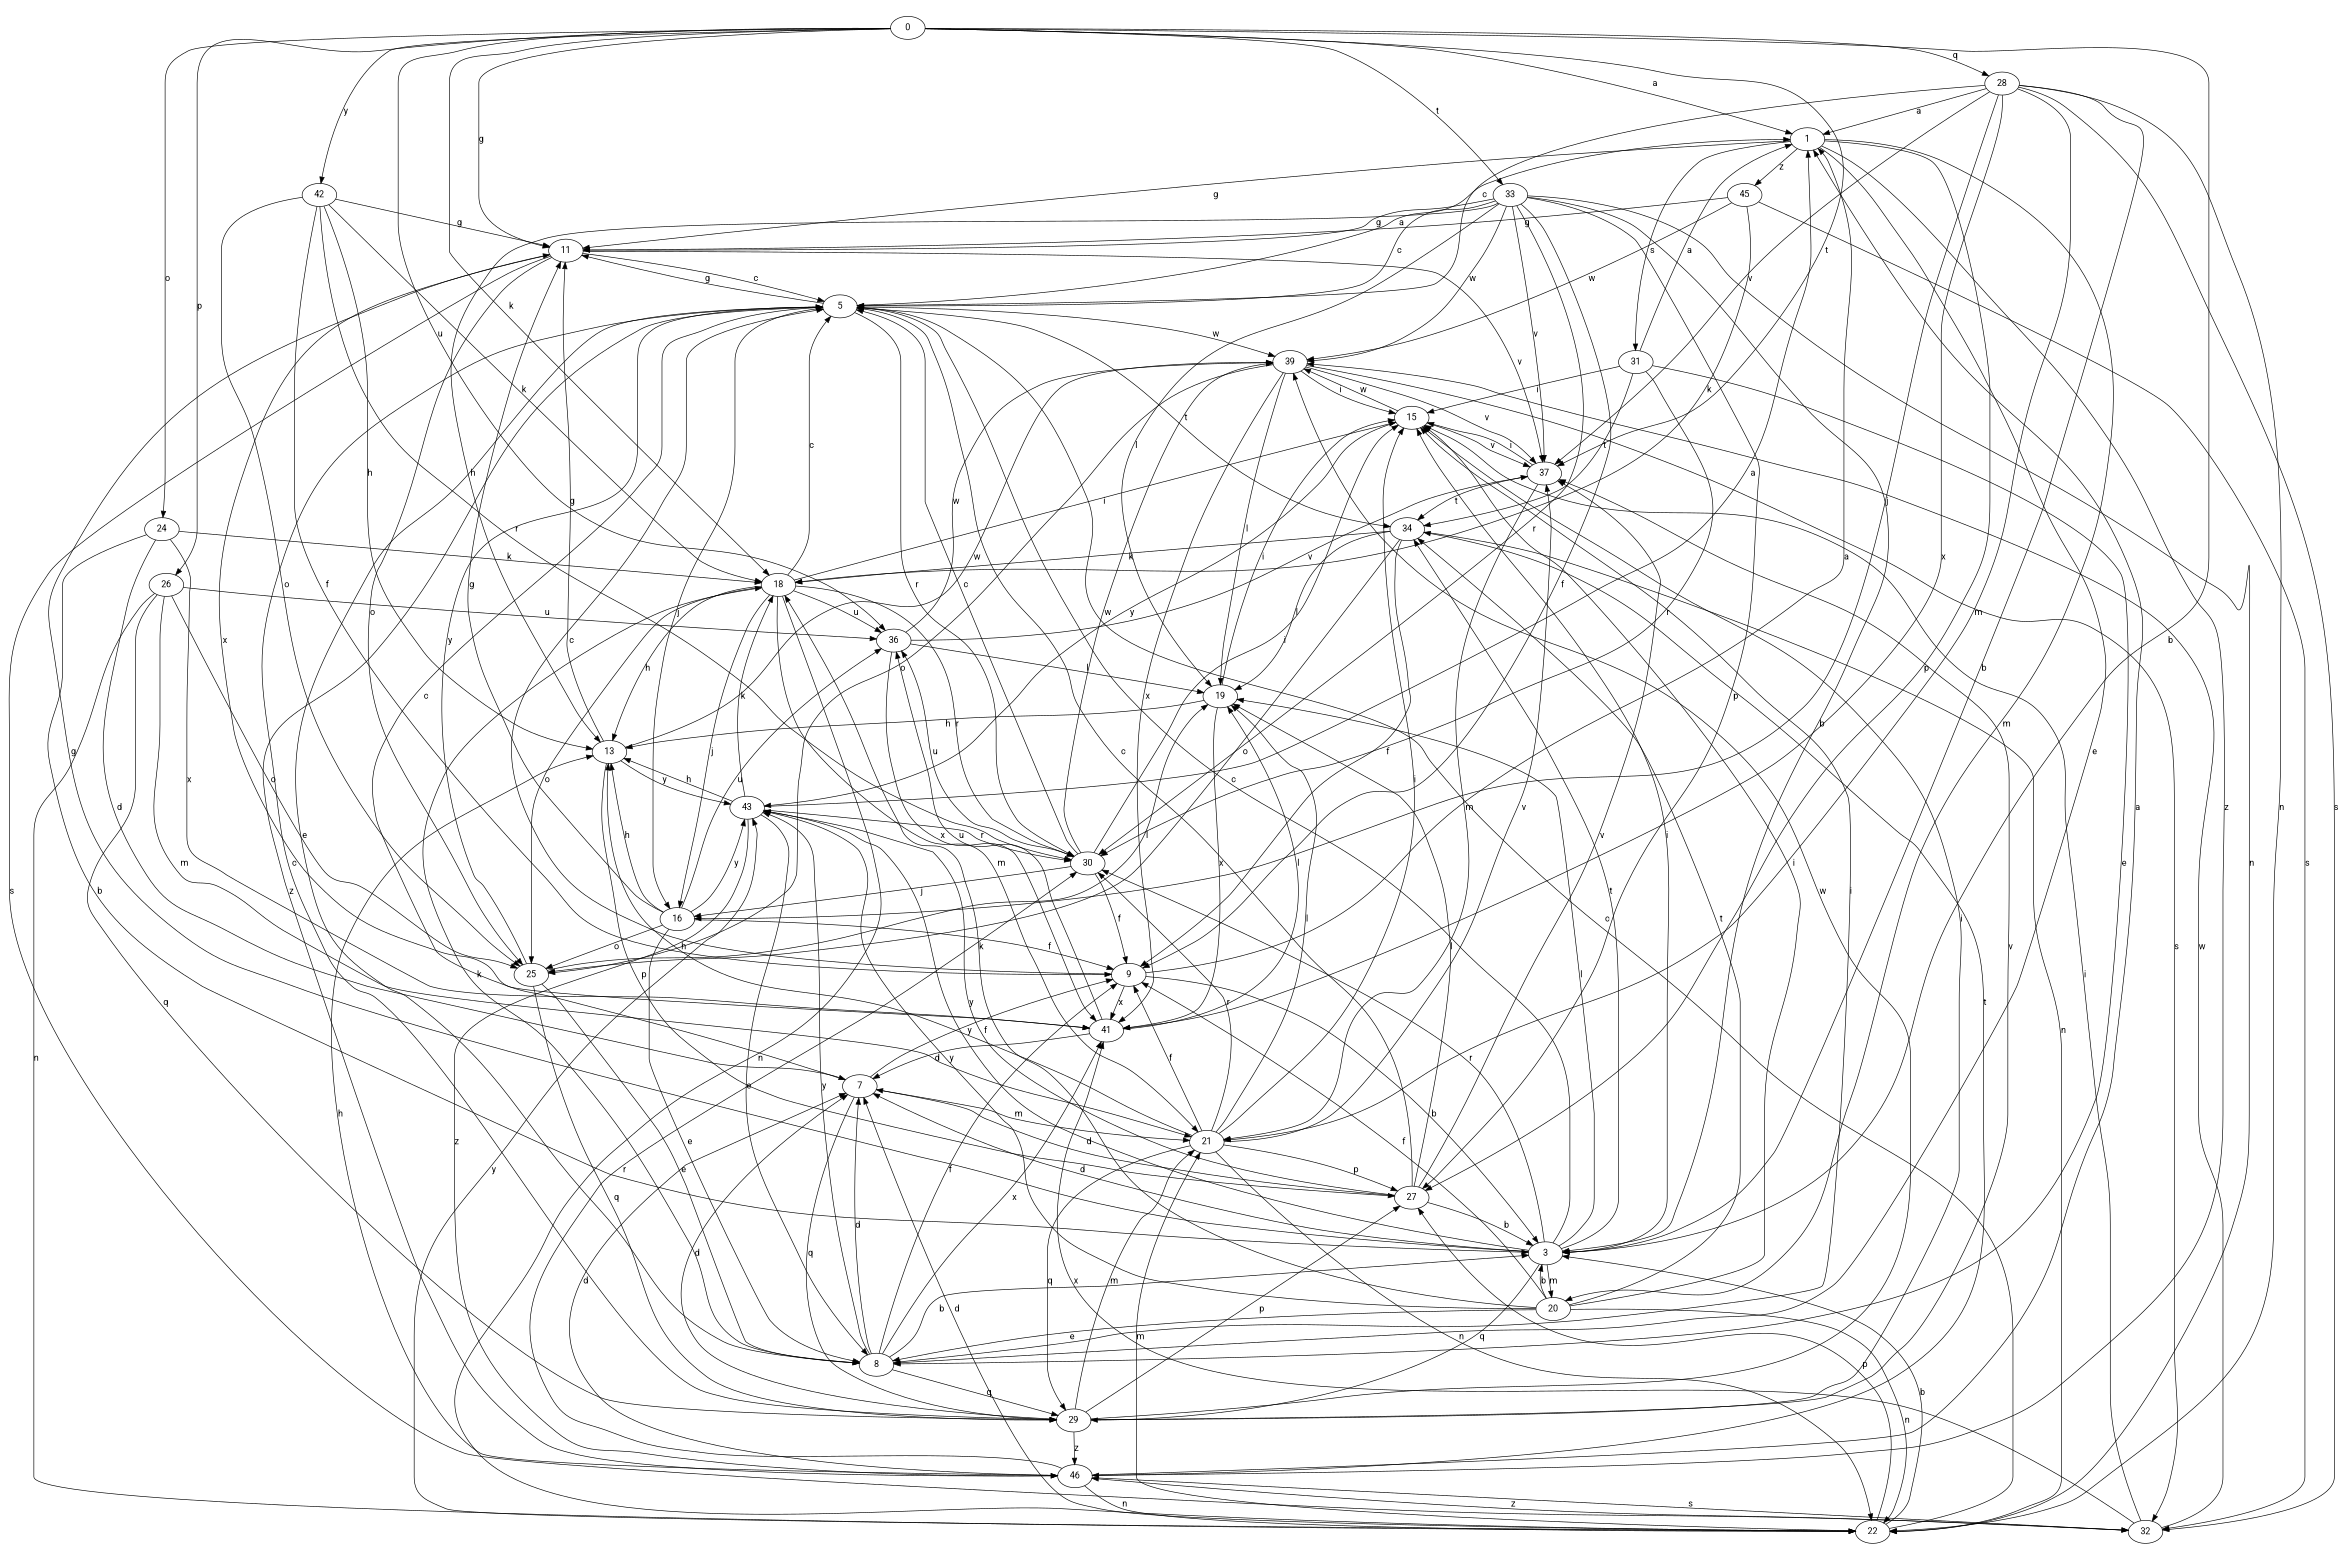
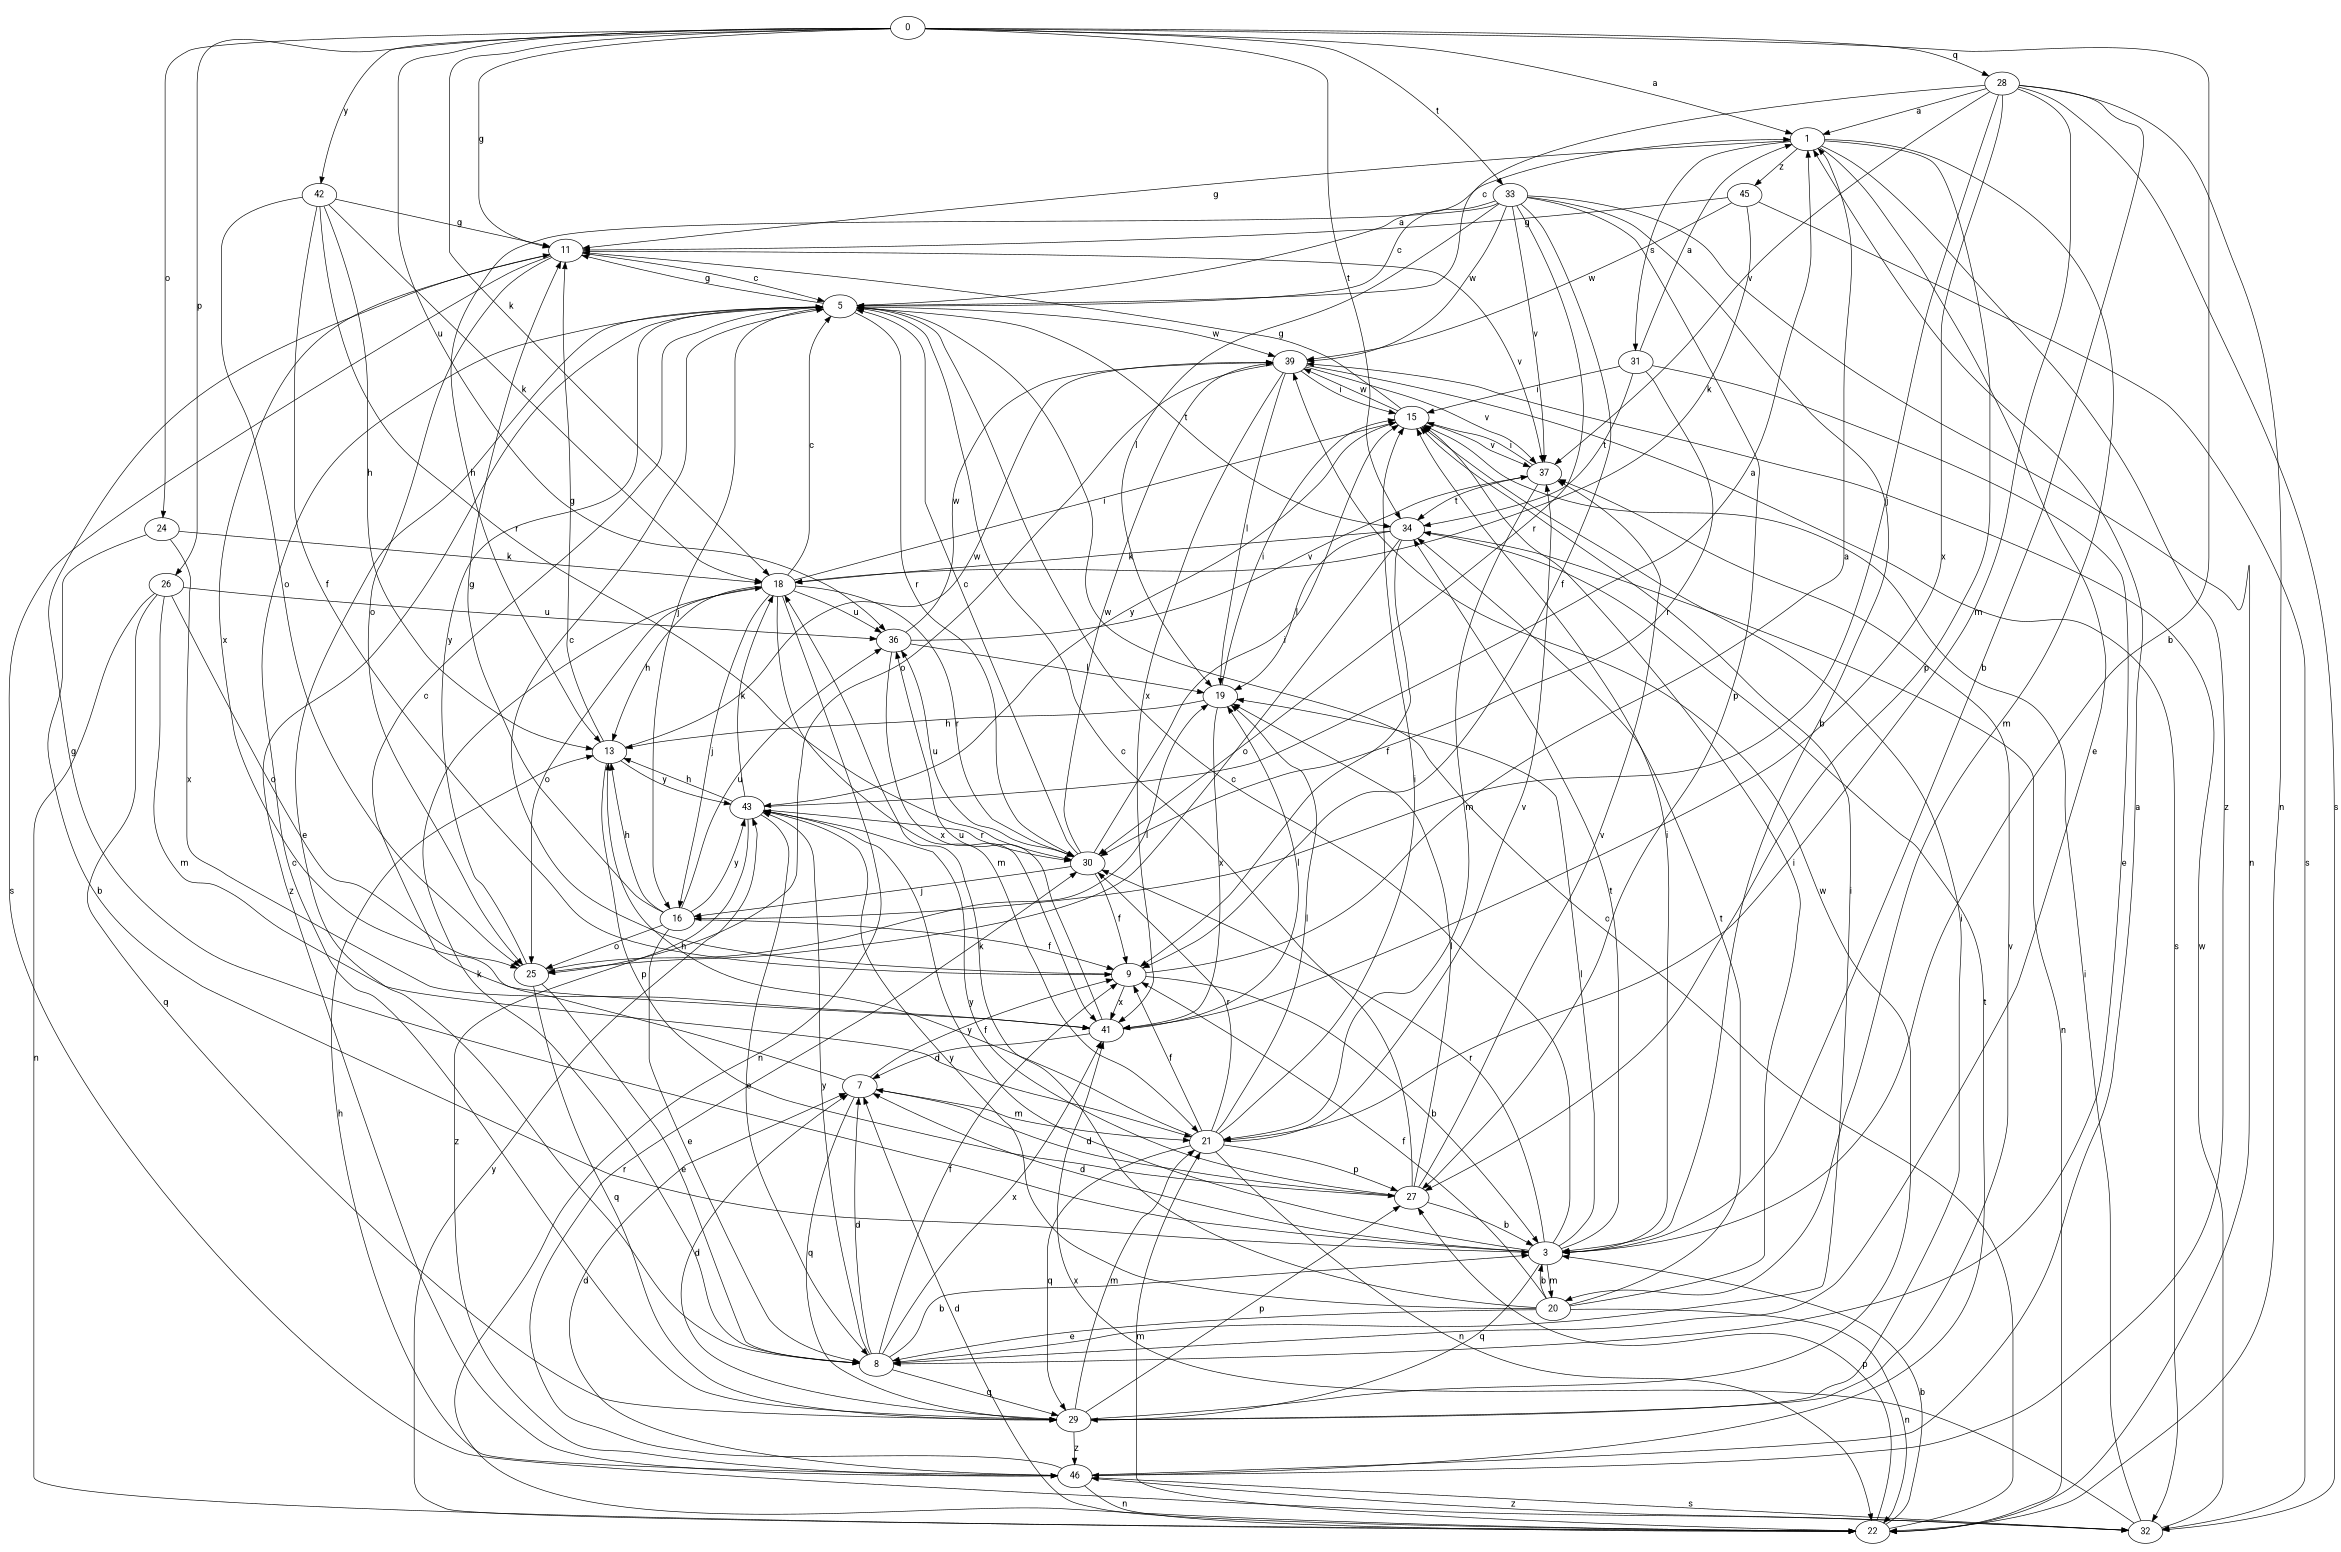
edge "0" -> "37": now "0" -> "34"
edge "33" -> "11": now "15" -> "11"
edge "24" -> "7": removed, label "d"
